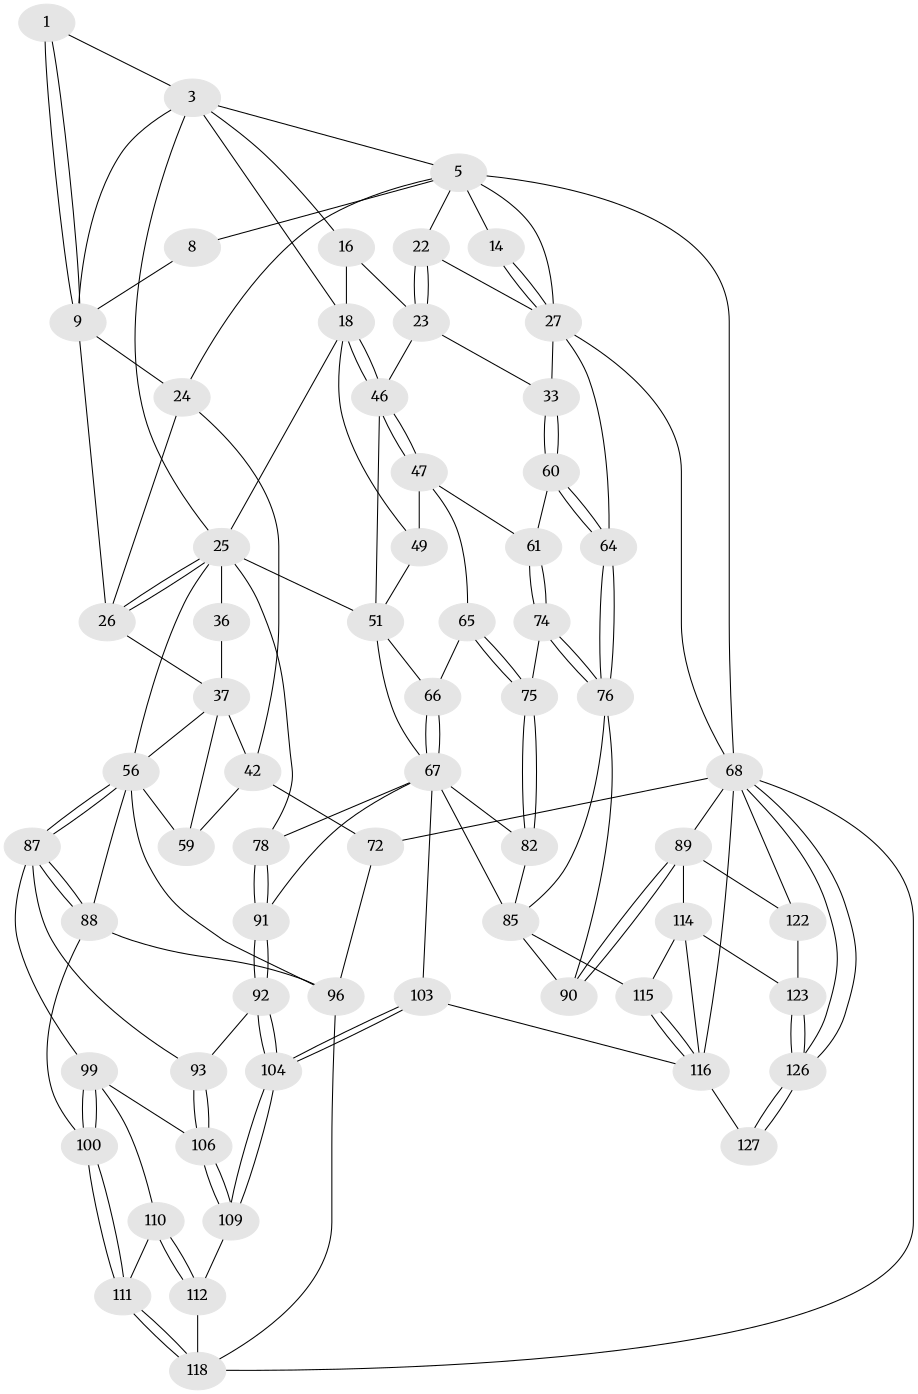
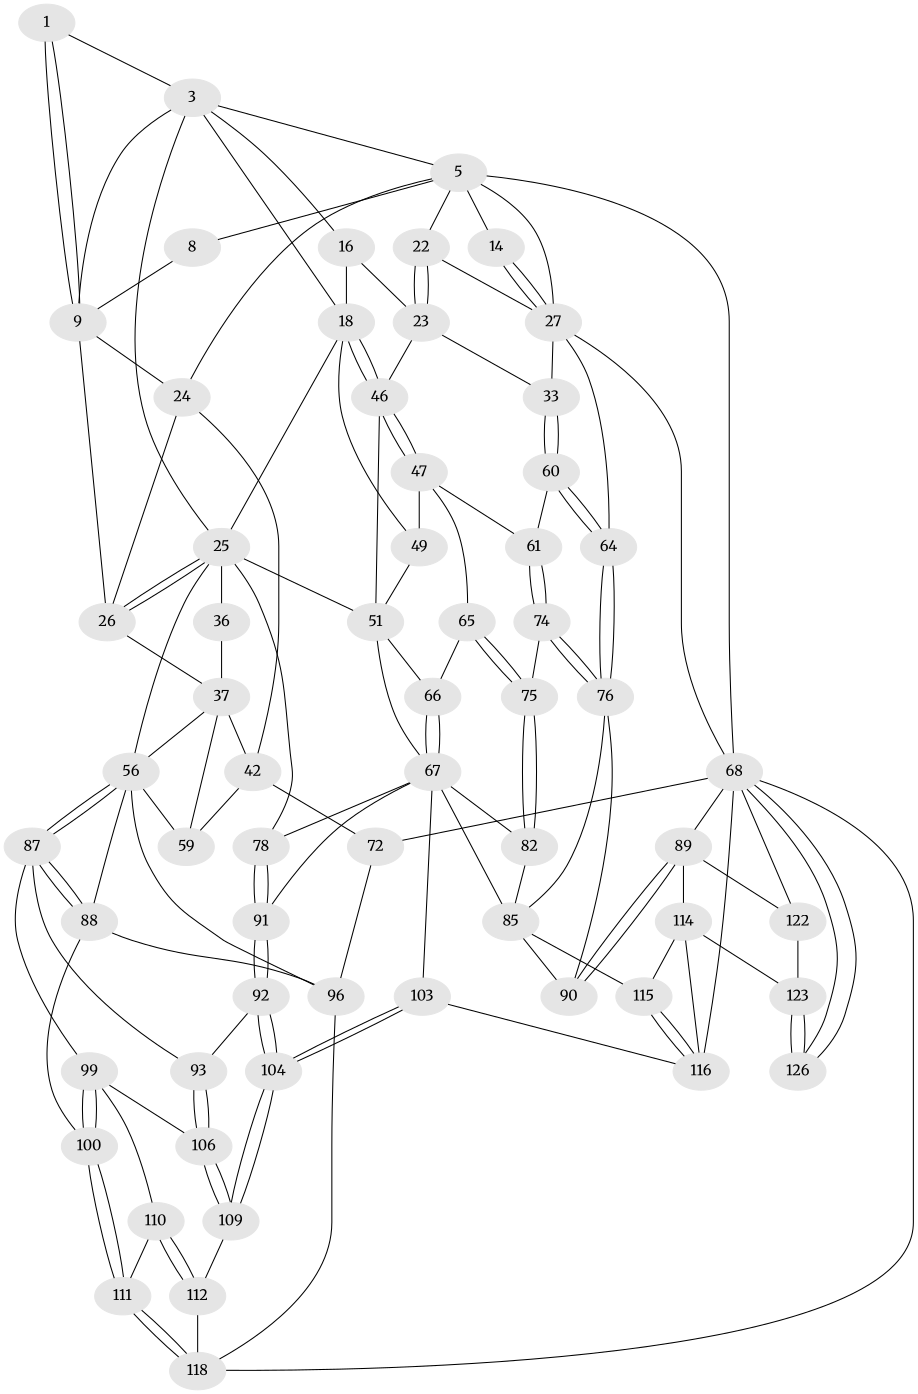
node "127": removed
